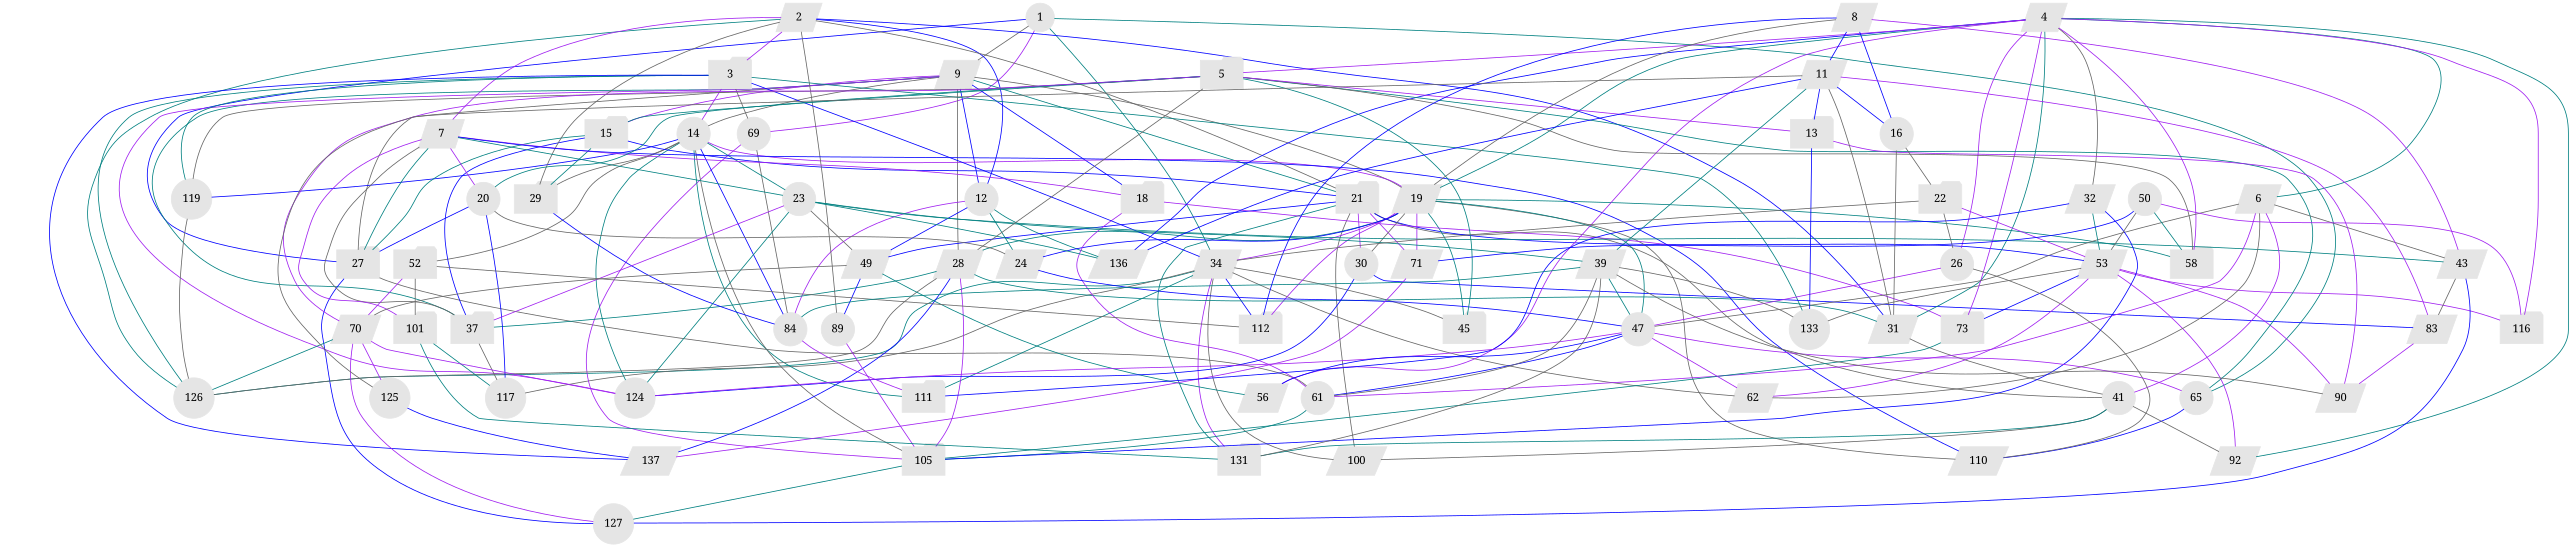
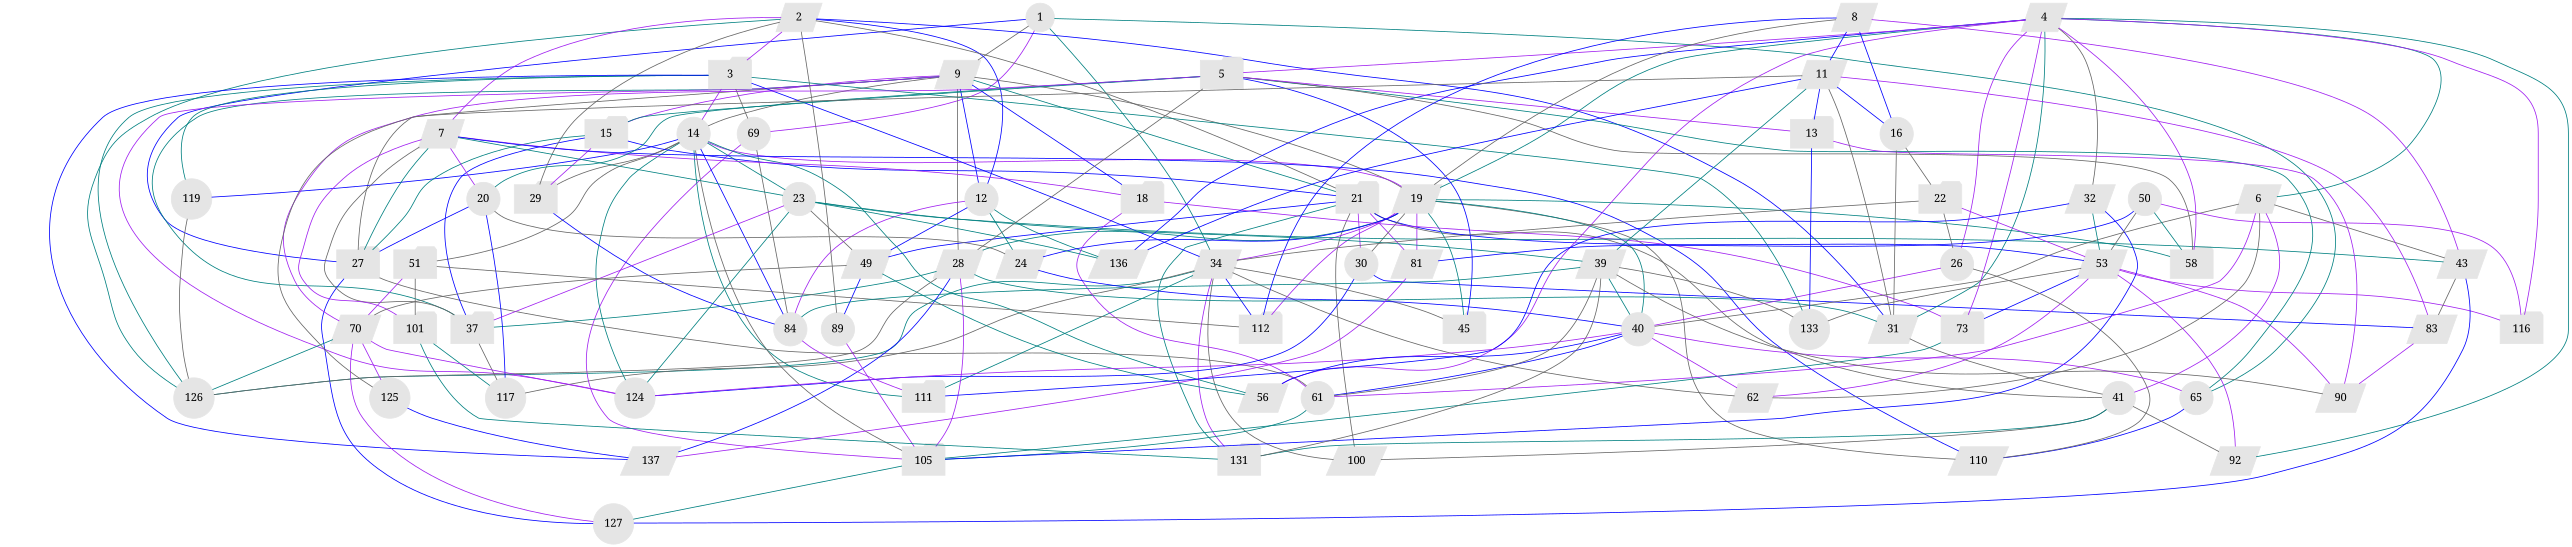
edge "5" -- "119": removed
edge "5" -- "45": color teal -> blue
edge "15" -- "29": color teal -> purple
node "52": label "52" -> "51"
node "71": label "71" -> "81"
edge "14" -- "56": added
node "47": label "47" -> "40"
